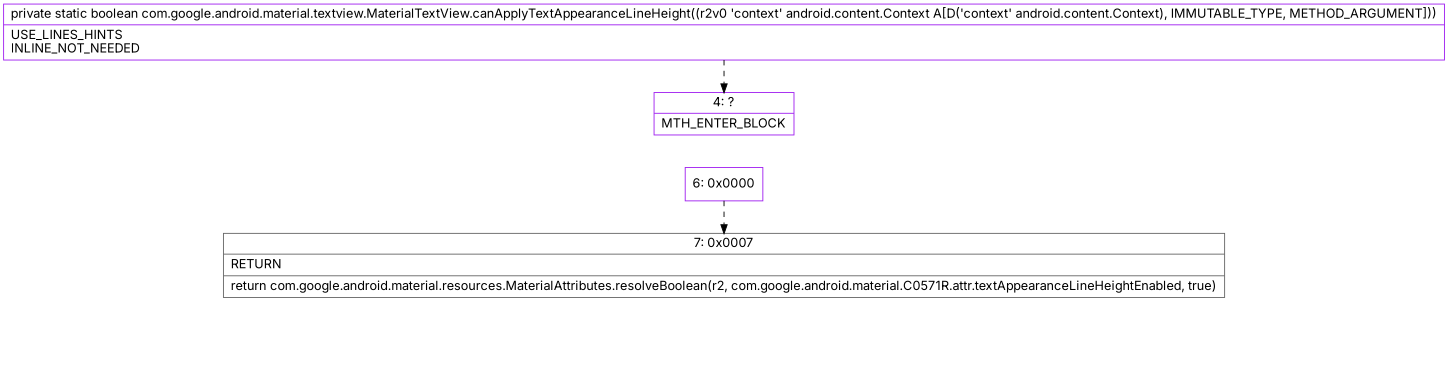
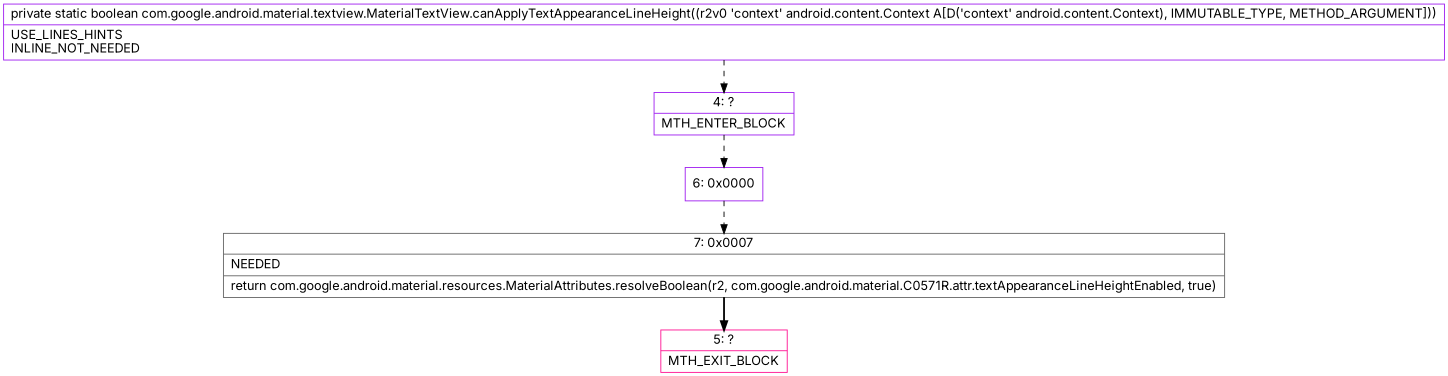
edge "4: ?" -> "6: 0x0000": added
node "7: 0x0007": text "RETURN" -> "NEEDED"
node "5: ?": added
